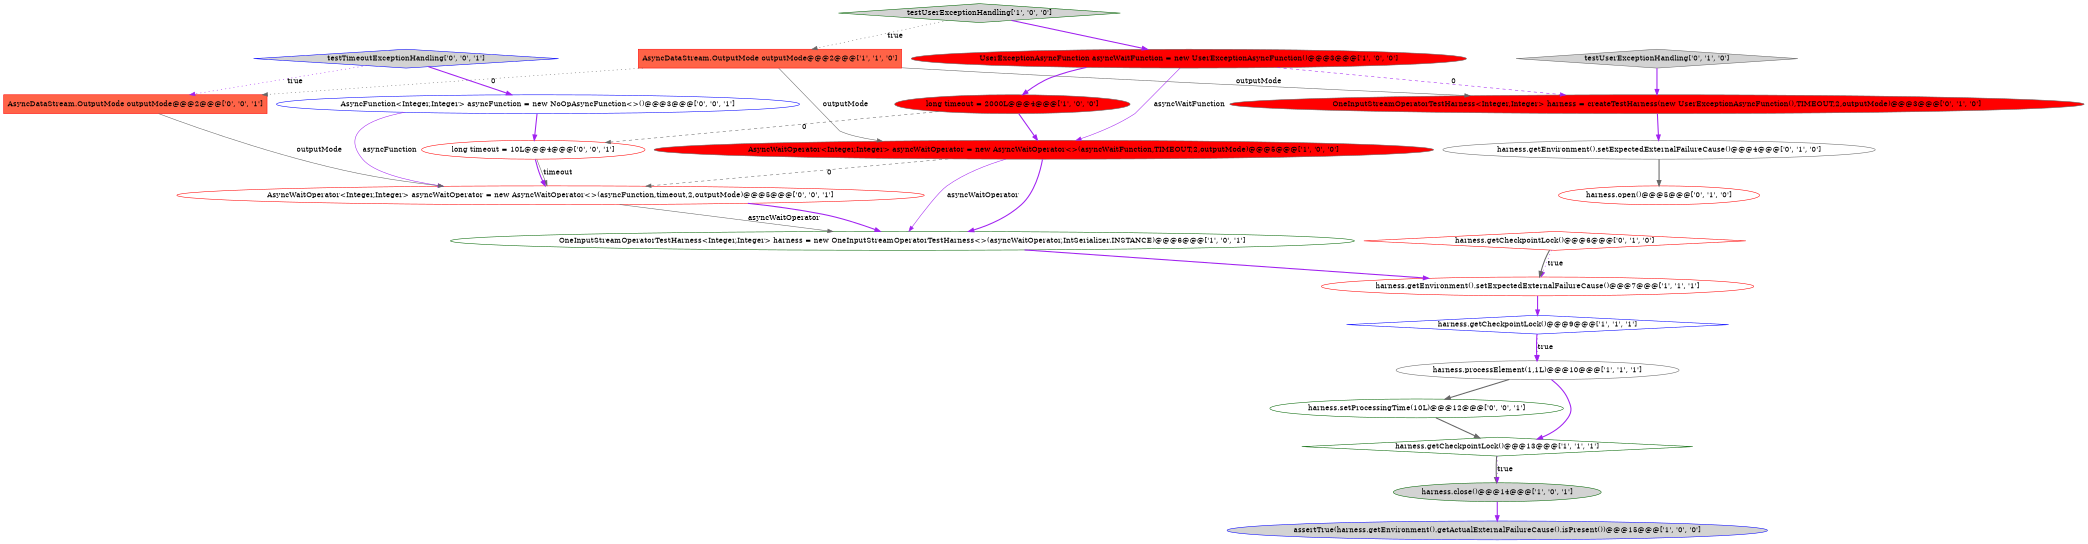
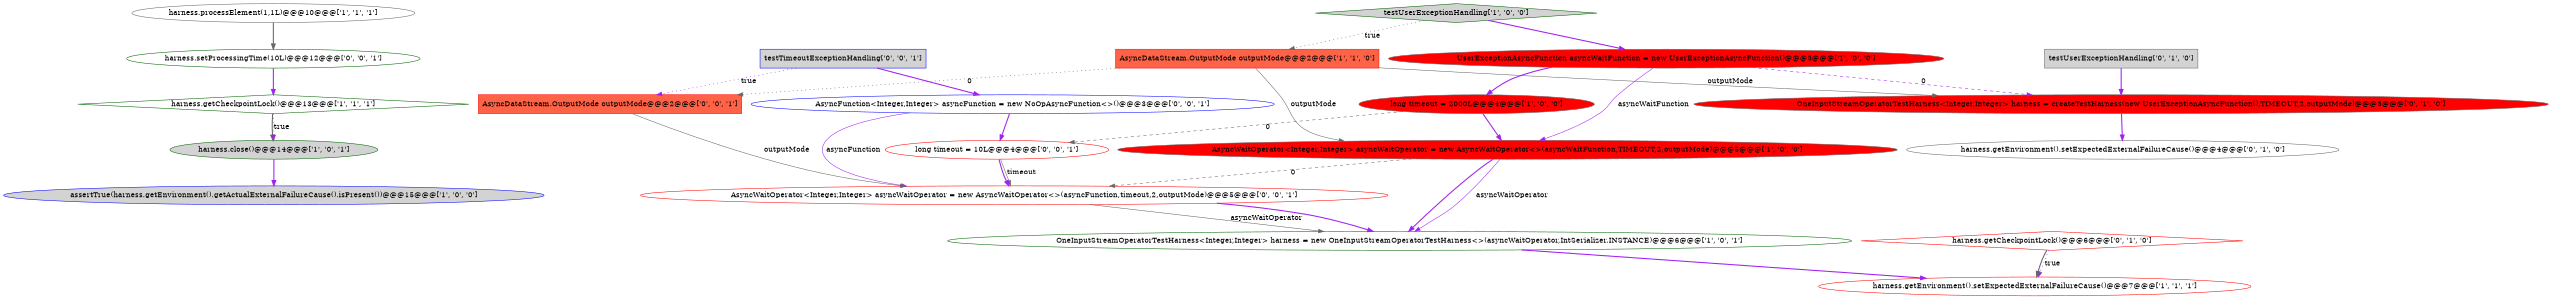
node "testTimeoutExceptionHandling['0', '0', '1']": shape diamond -> box
node "testUserExceptionHandling['0', '1', '0']": shape diamond -> box
node "harness.open()@@@5@@@['0', '1', '0']": removed
node "harness.getCheckpointLock()@@@9@@@['1', '1', '1']": removed
edge "harness.processElement(1,1L)@@@10@@@['1', '1', '1']" -> "harness.getCheckpointLock()@@@13@@@['1', '1', '1']": removed
edge "harness.setProcessingTime(10L)@@@12@@@['0', '0', '1']" -> "harness.getCheckpointLock()@@@13@@@['1', '1', '1']": color gray40 -> purple
